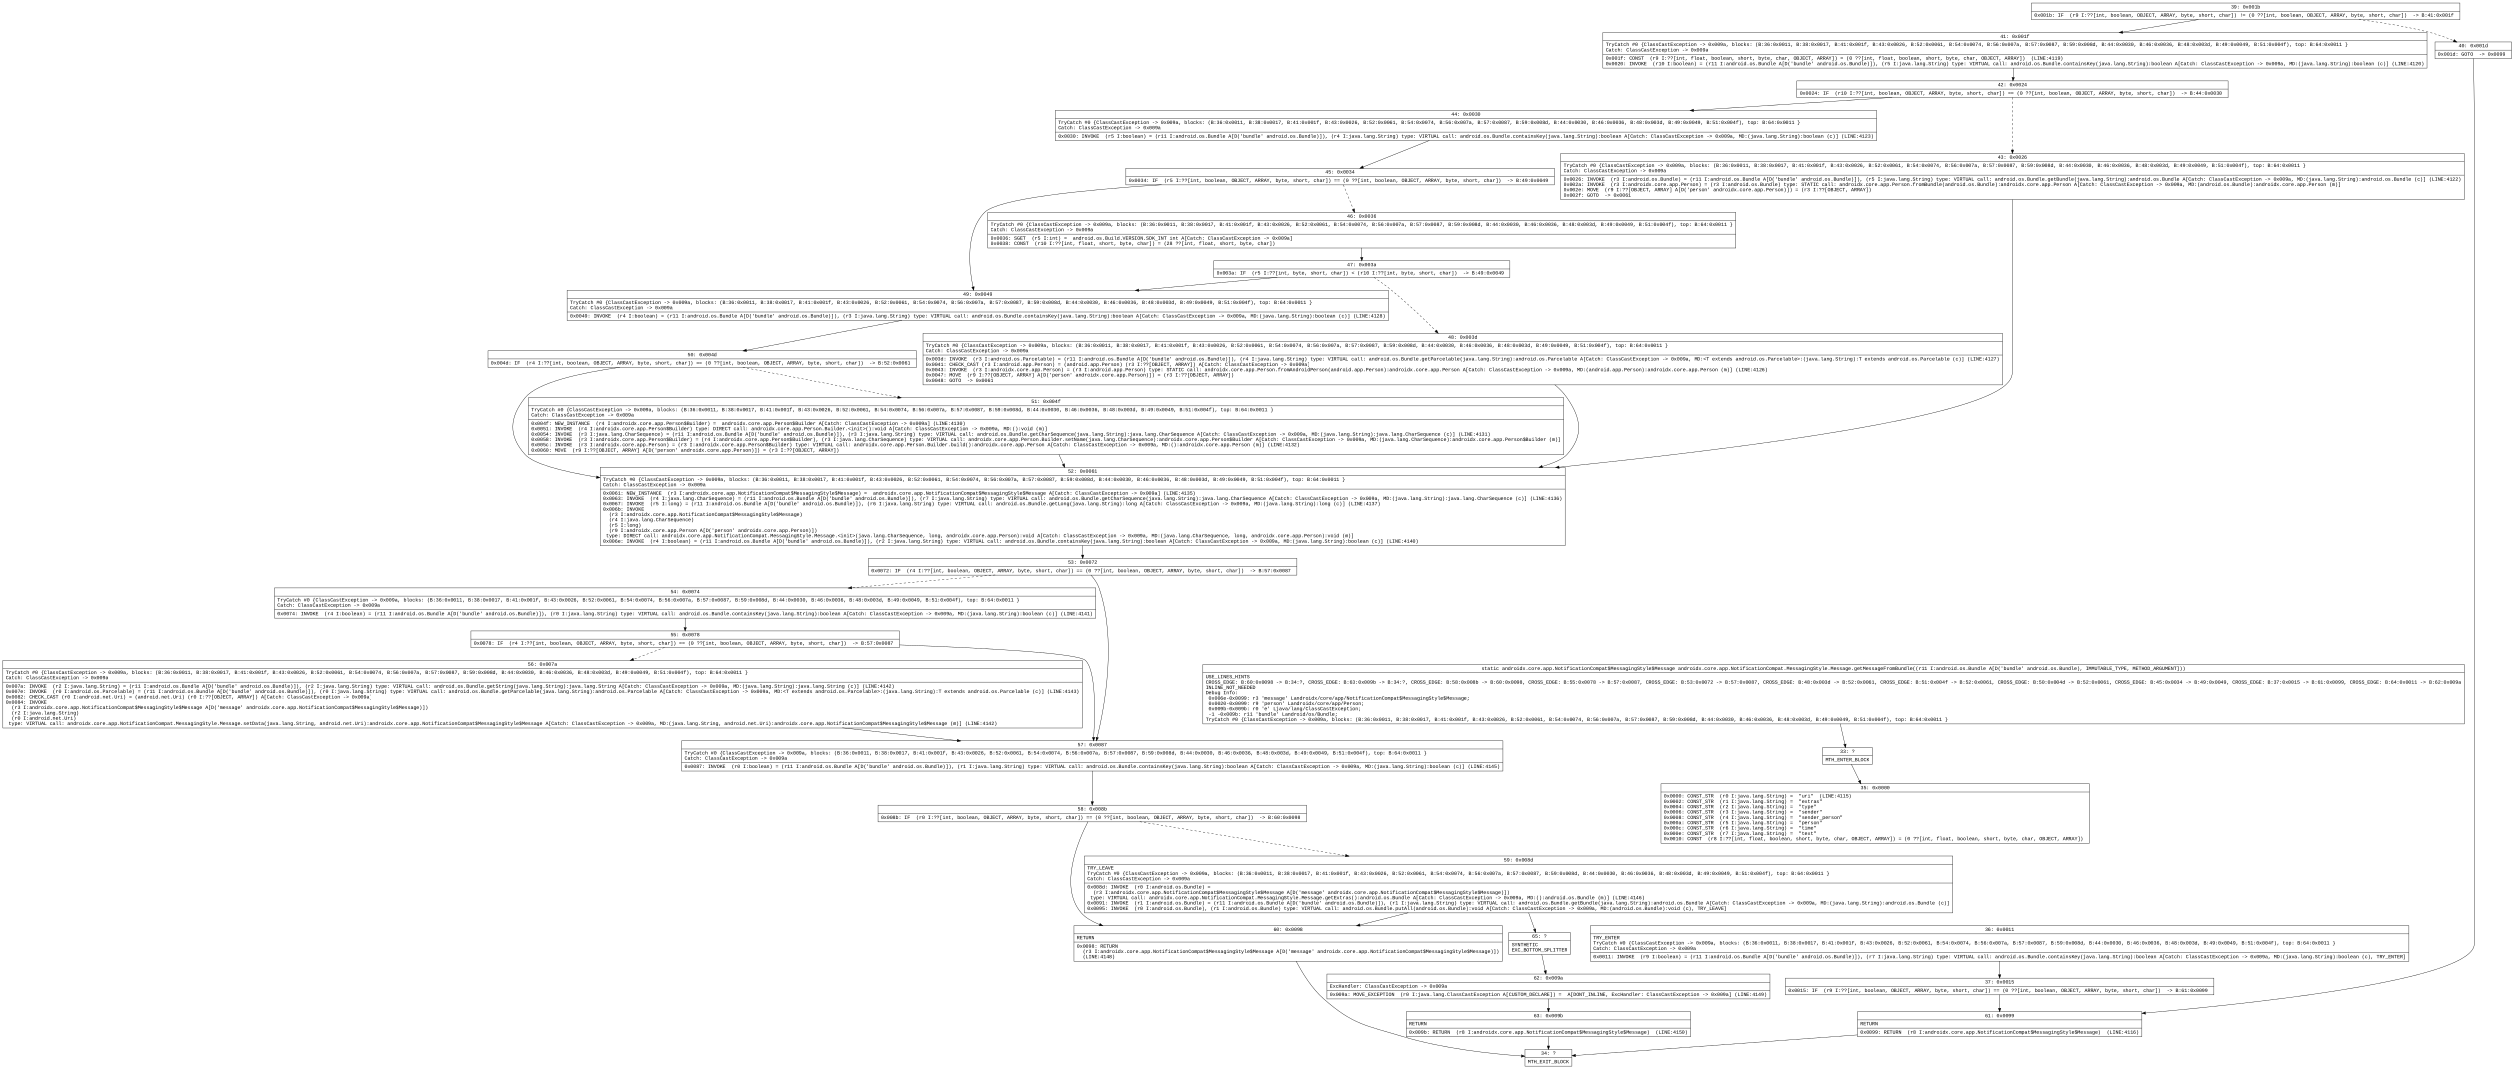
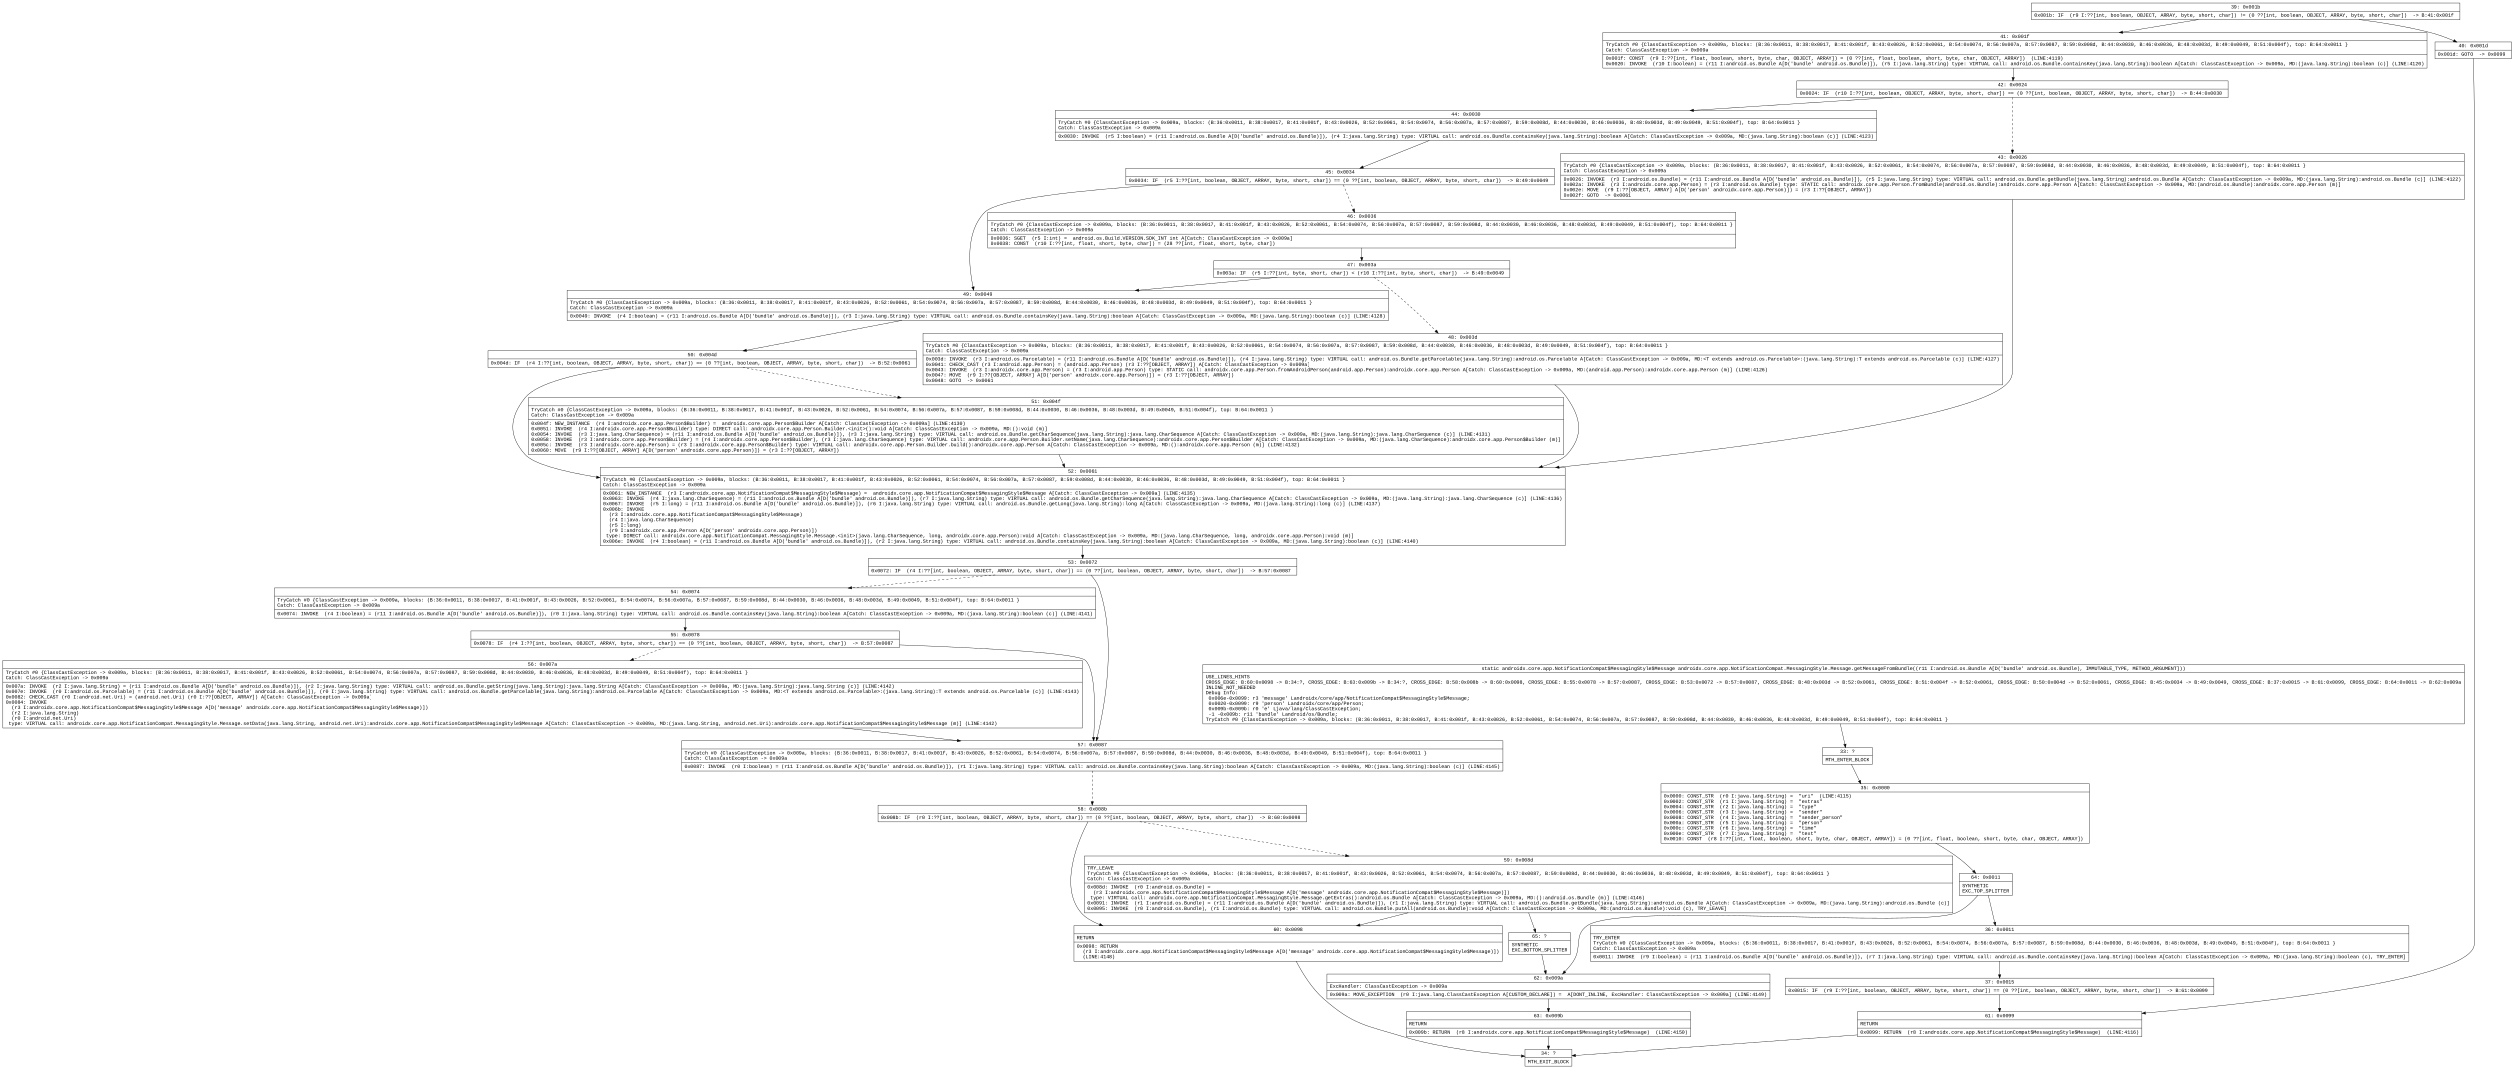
edge "39: 0x001b" -> "40: 0x001d": style dashed -> solid
edge "57: 0x0087" -> "58: 0x008b": style solid -> dashed
node "64: 0x0011": added
